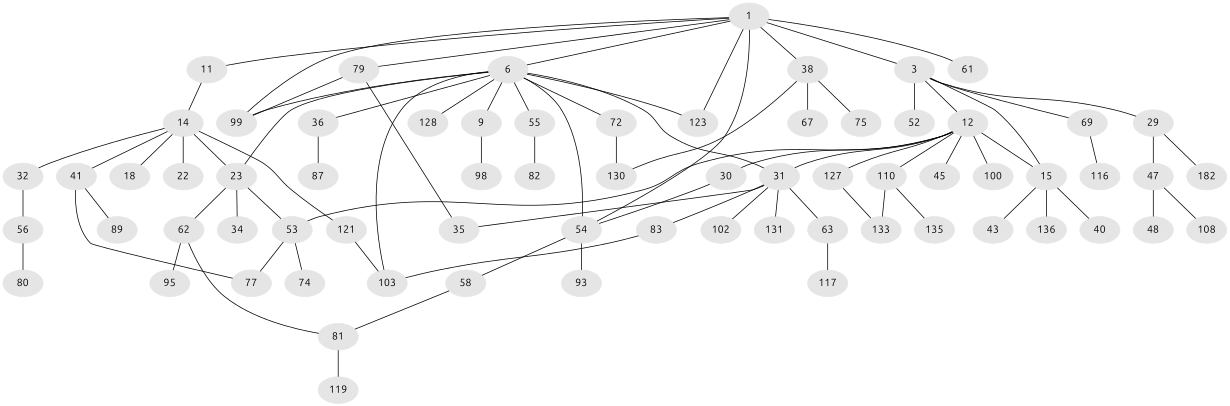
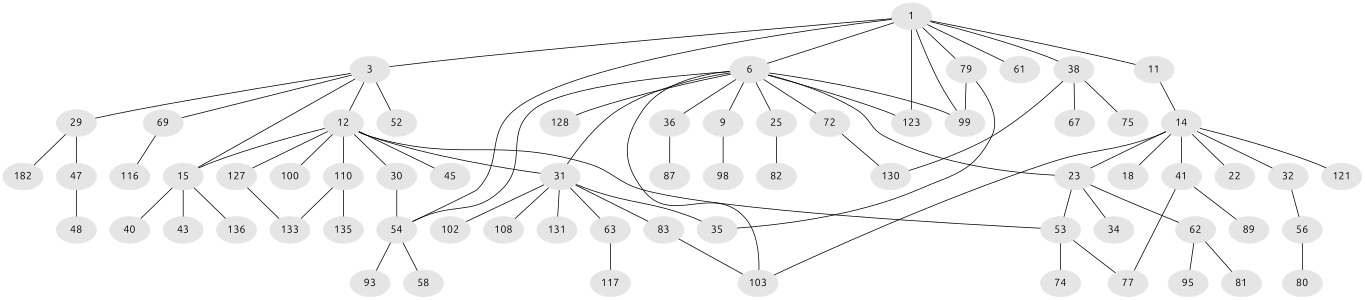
node "55": label "55" -> "25"
edge "47" -- "108": now "31" -- "108"
edge "121" -- "103": now "14" -- "103"
edge "58" -- "81": removed
node "119": removed
